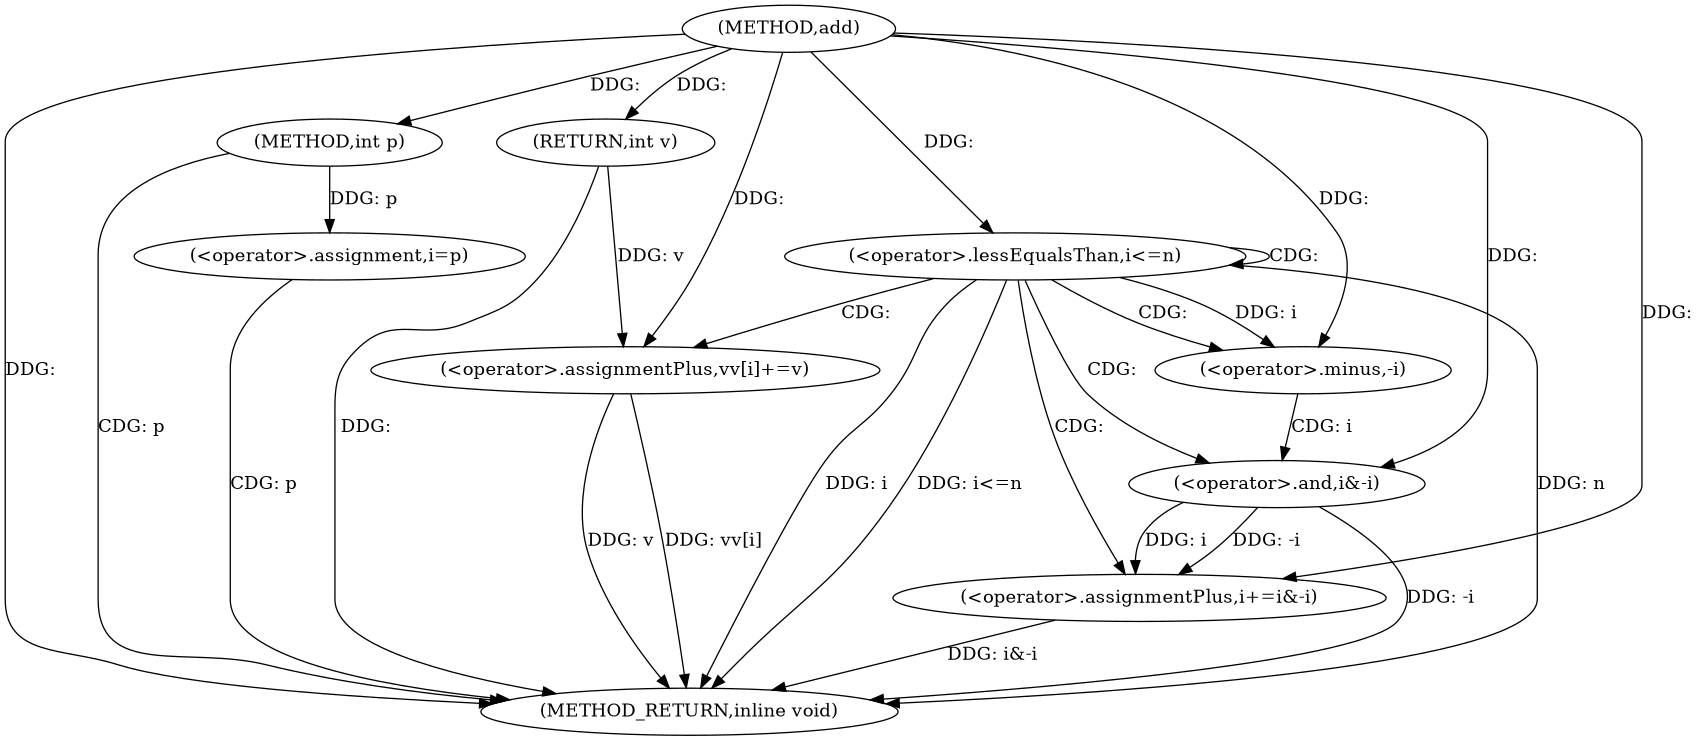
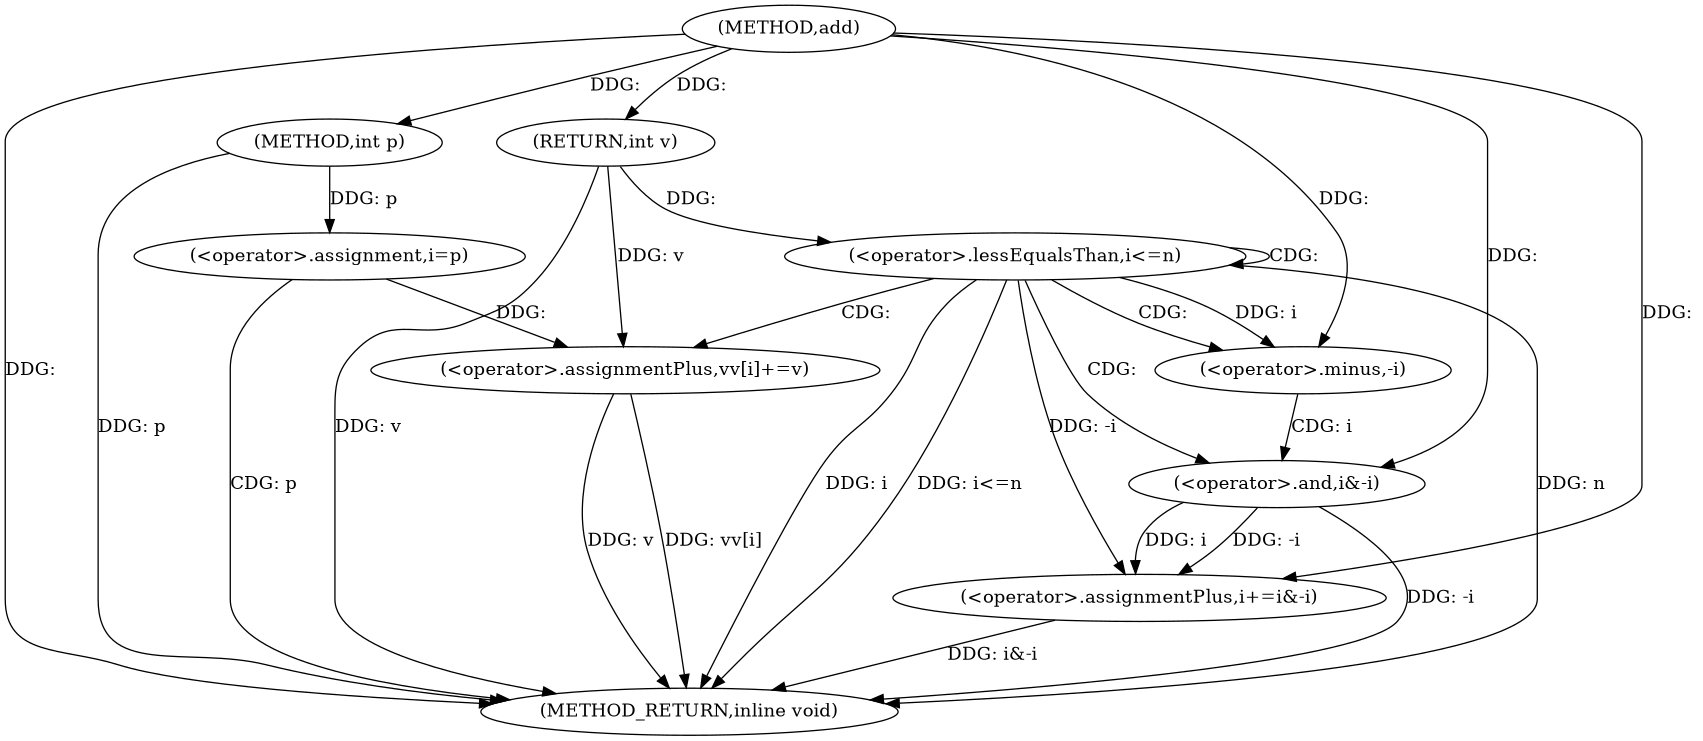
edge "(METHOD,add)" -> "(<operator>.lessEqualsThan,i<=n)": now "(RETURN,int v)" -> "(<operator>.lessEqualsThan,i<=n)"
edge "(METHOD,add)" -> "(<operator>.assignmentPlus,vv[i]+=v)": now "(<operator>.assignment,i=p)" -> "(<operator>.assignmentPlus,vv[i]+=v)"
edge "(METHOD,int p)" -> "(METHOD_RETURN,inline void)": label "CDG: p" -> "DDG: p"
edge "(RETURN,int v)" -> "(METHOD_RETURN,inline void)": label "DDG: " -> "DDG: v"
edge "(<operator>.lessEqualsThan,i<=n)" -> "(<operator>.assignmentPlus,i+=i&-i)": label "CDG: " -> "DDG: -i"
